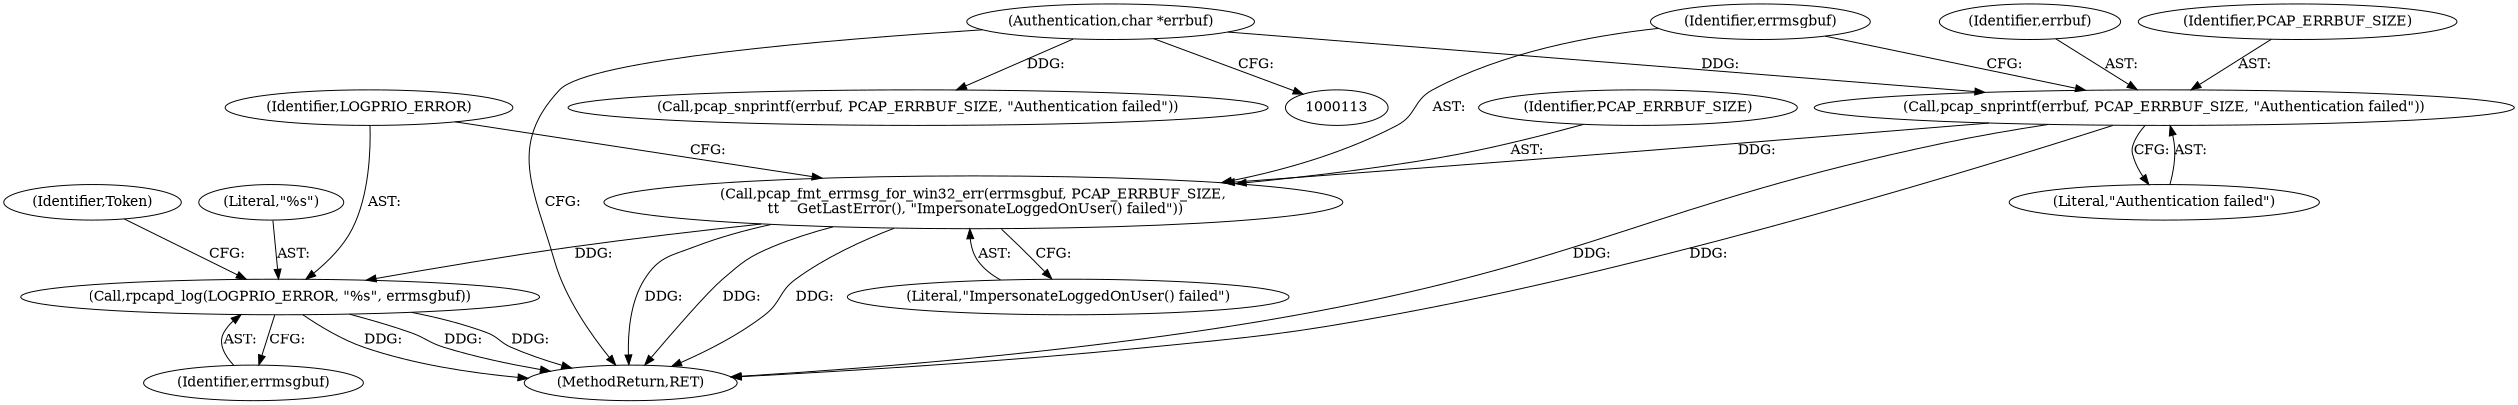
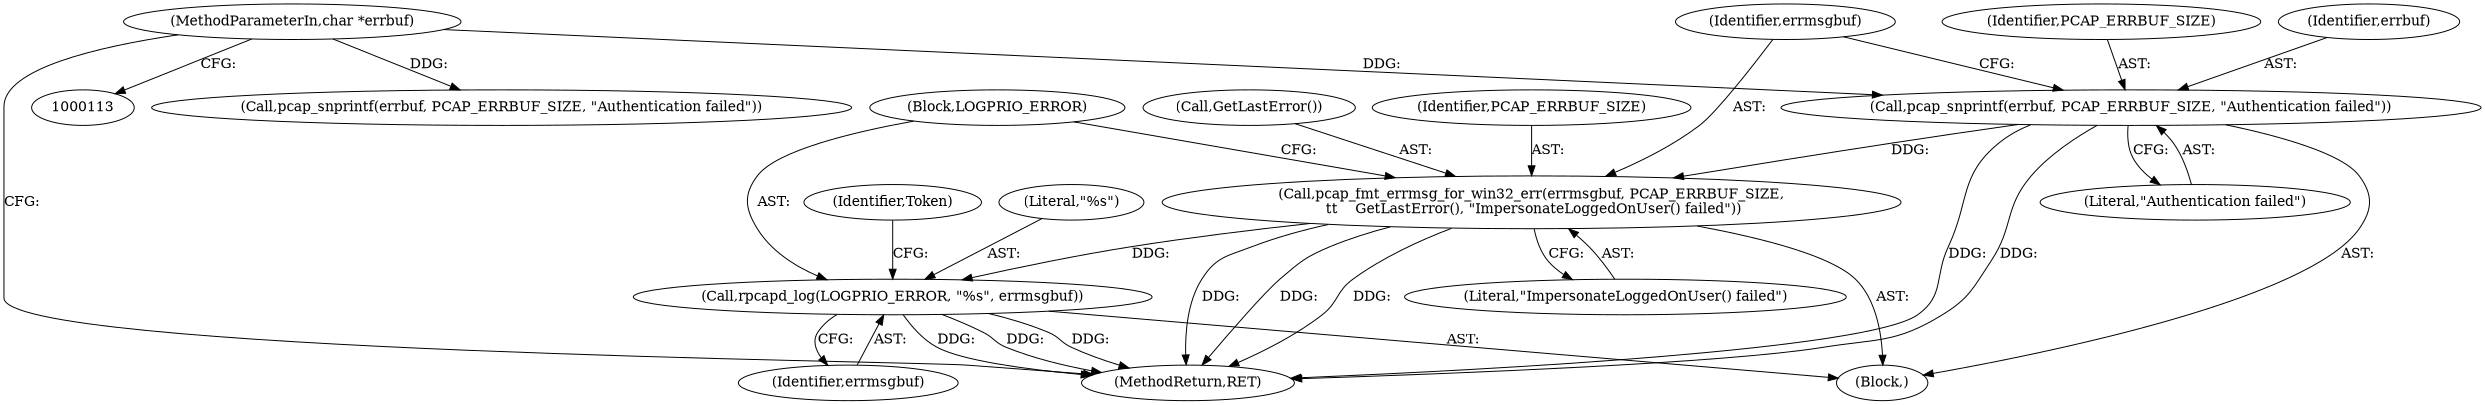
node "(Authentication,char *errbuf)": label "(Authentication,char *errbuf)" -> "(MethodParameterIn,char *errbuf)"
node "(Identifier,LOGPRIO_ERROR)": label "(Identifier,LOGPRIO_ERROR)" -> "(Block,LOGPRIO_ERROR)"
node "(Call,GetLastError())": added
node "(Block,)": added
